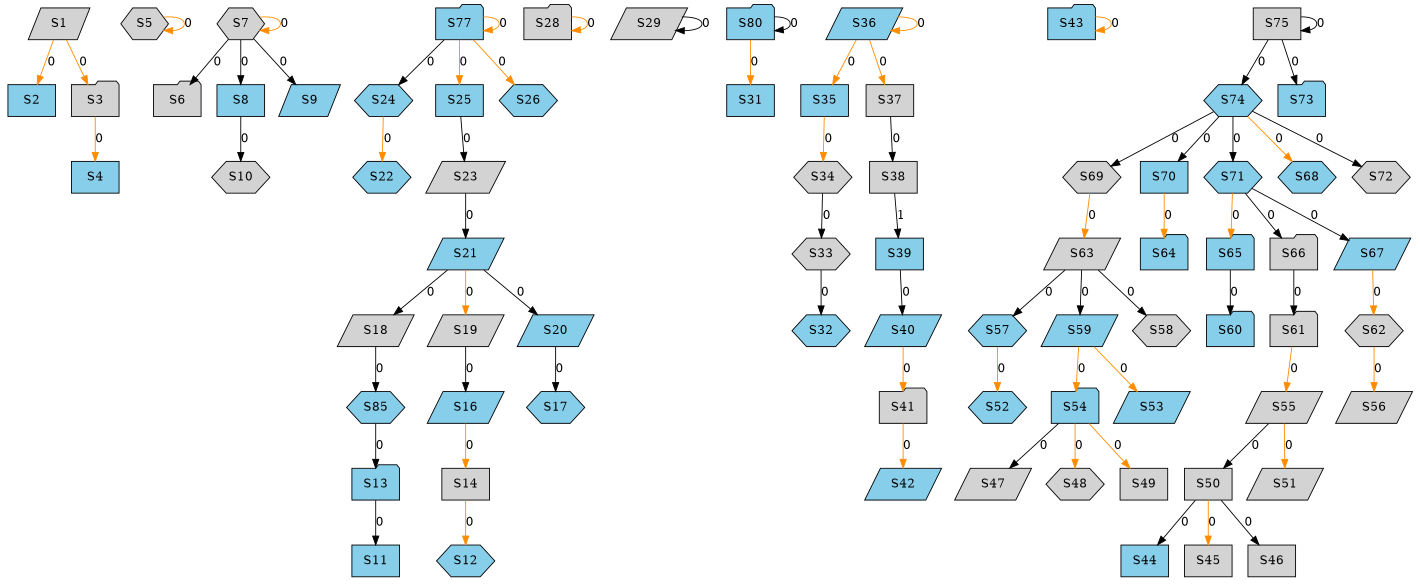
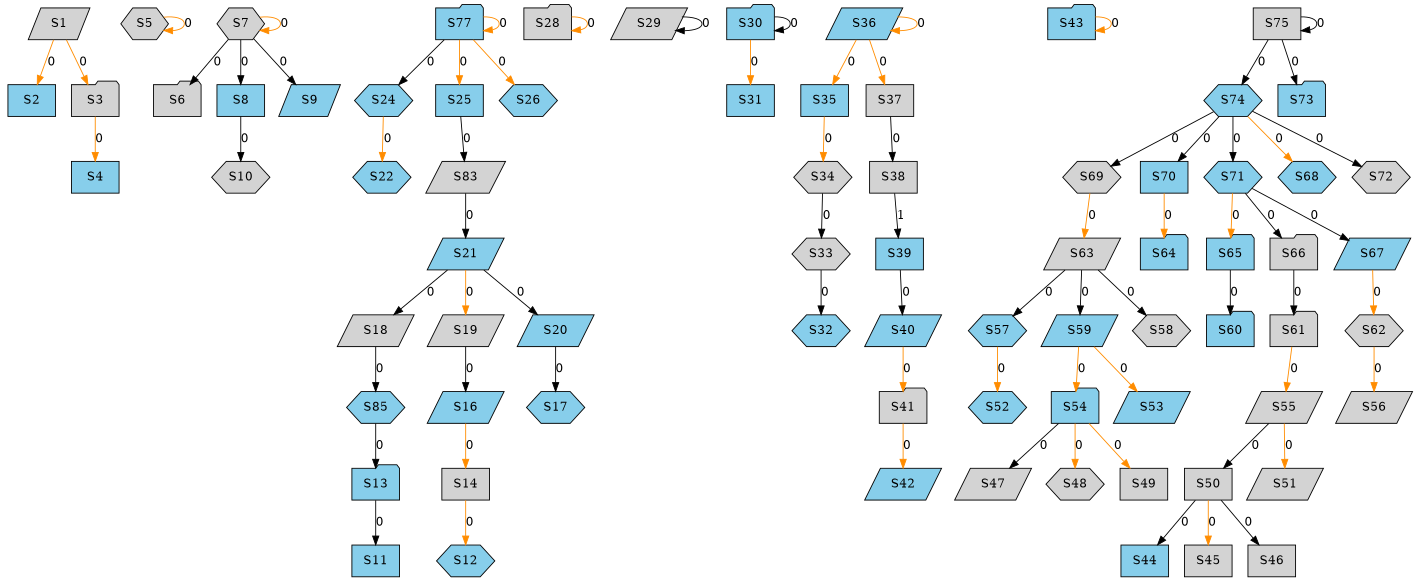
node "S80": label "S80" -> "S30"
node "S23": label "S23" -> "S83"
